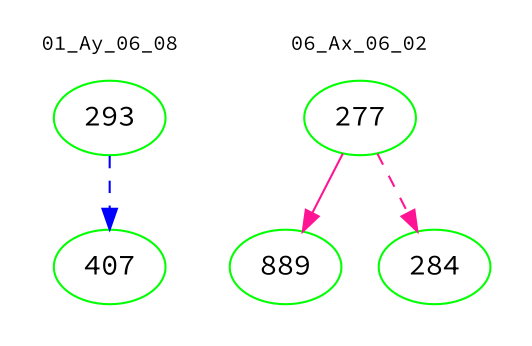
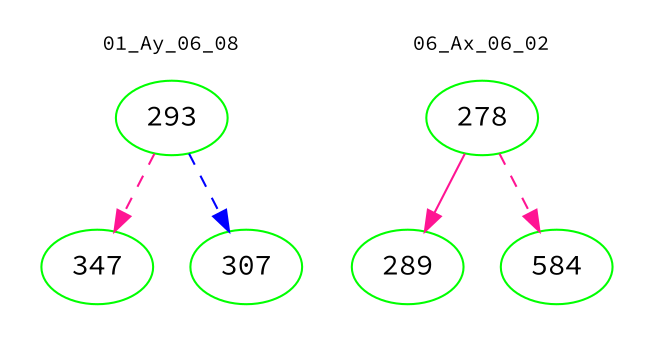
node "277": label "277" -> "278"
node "347": added
node "407": label "407" -> "307"
node "889": label "889" -> "289"
node "284": label "284" -> "584"
